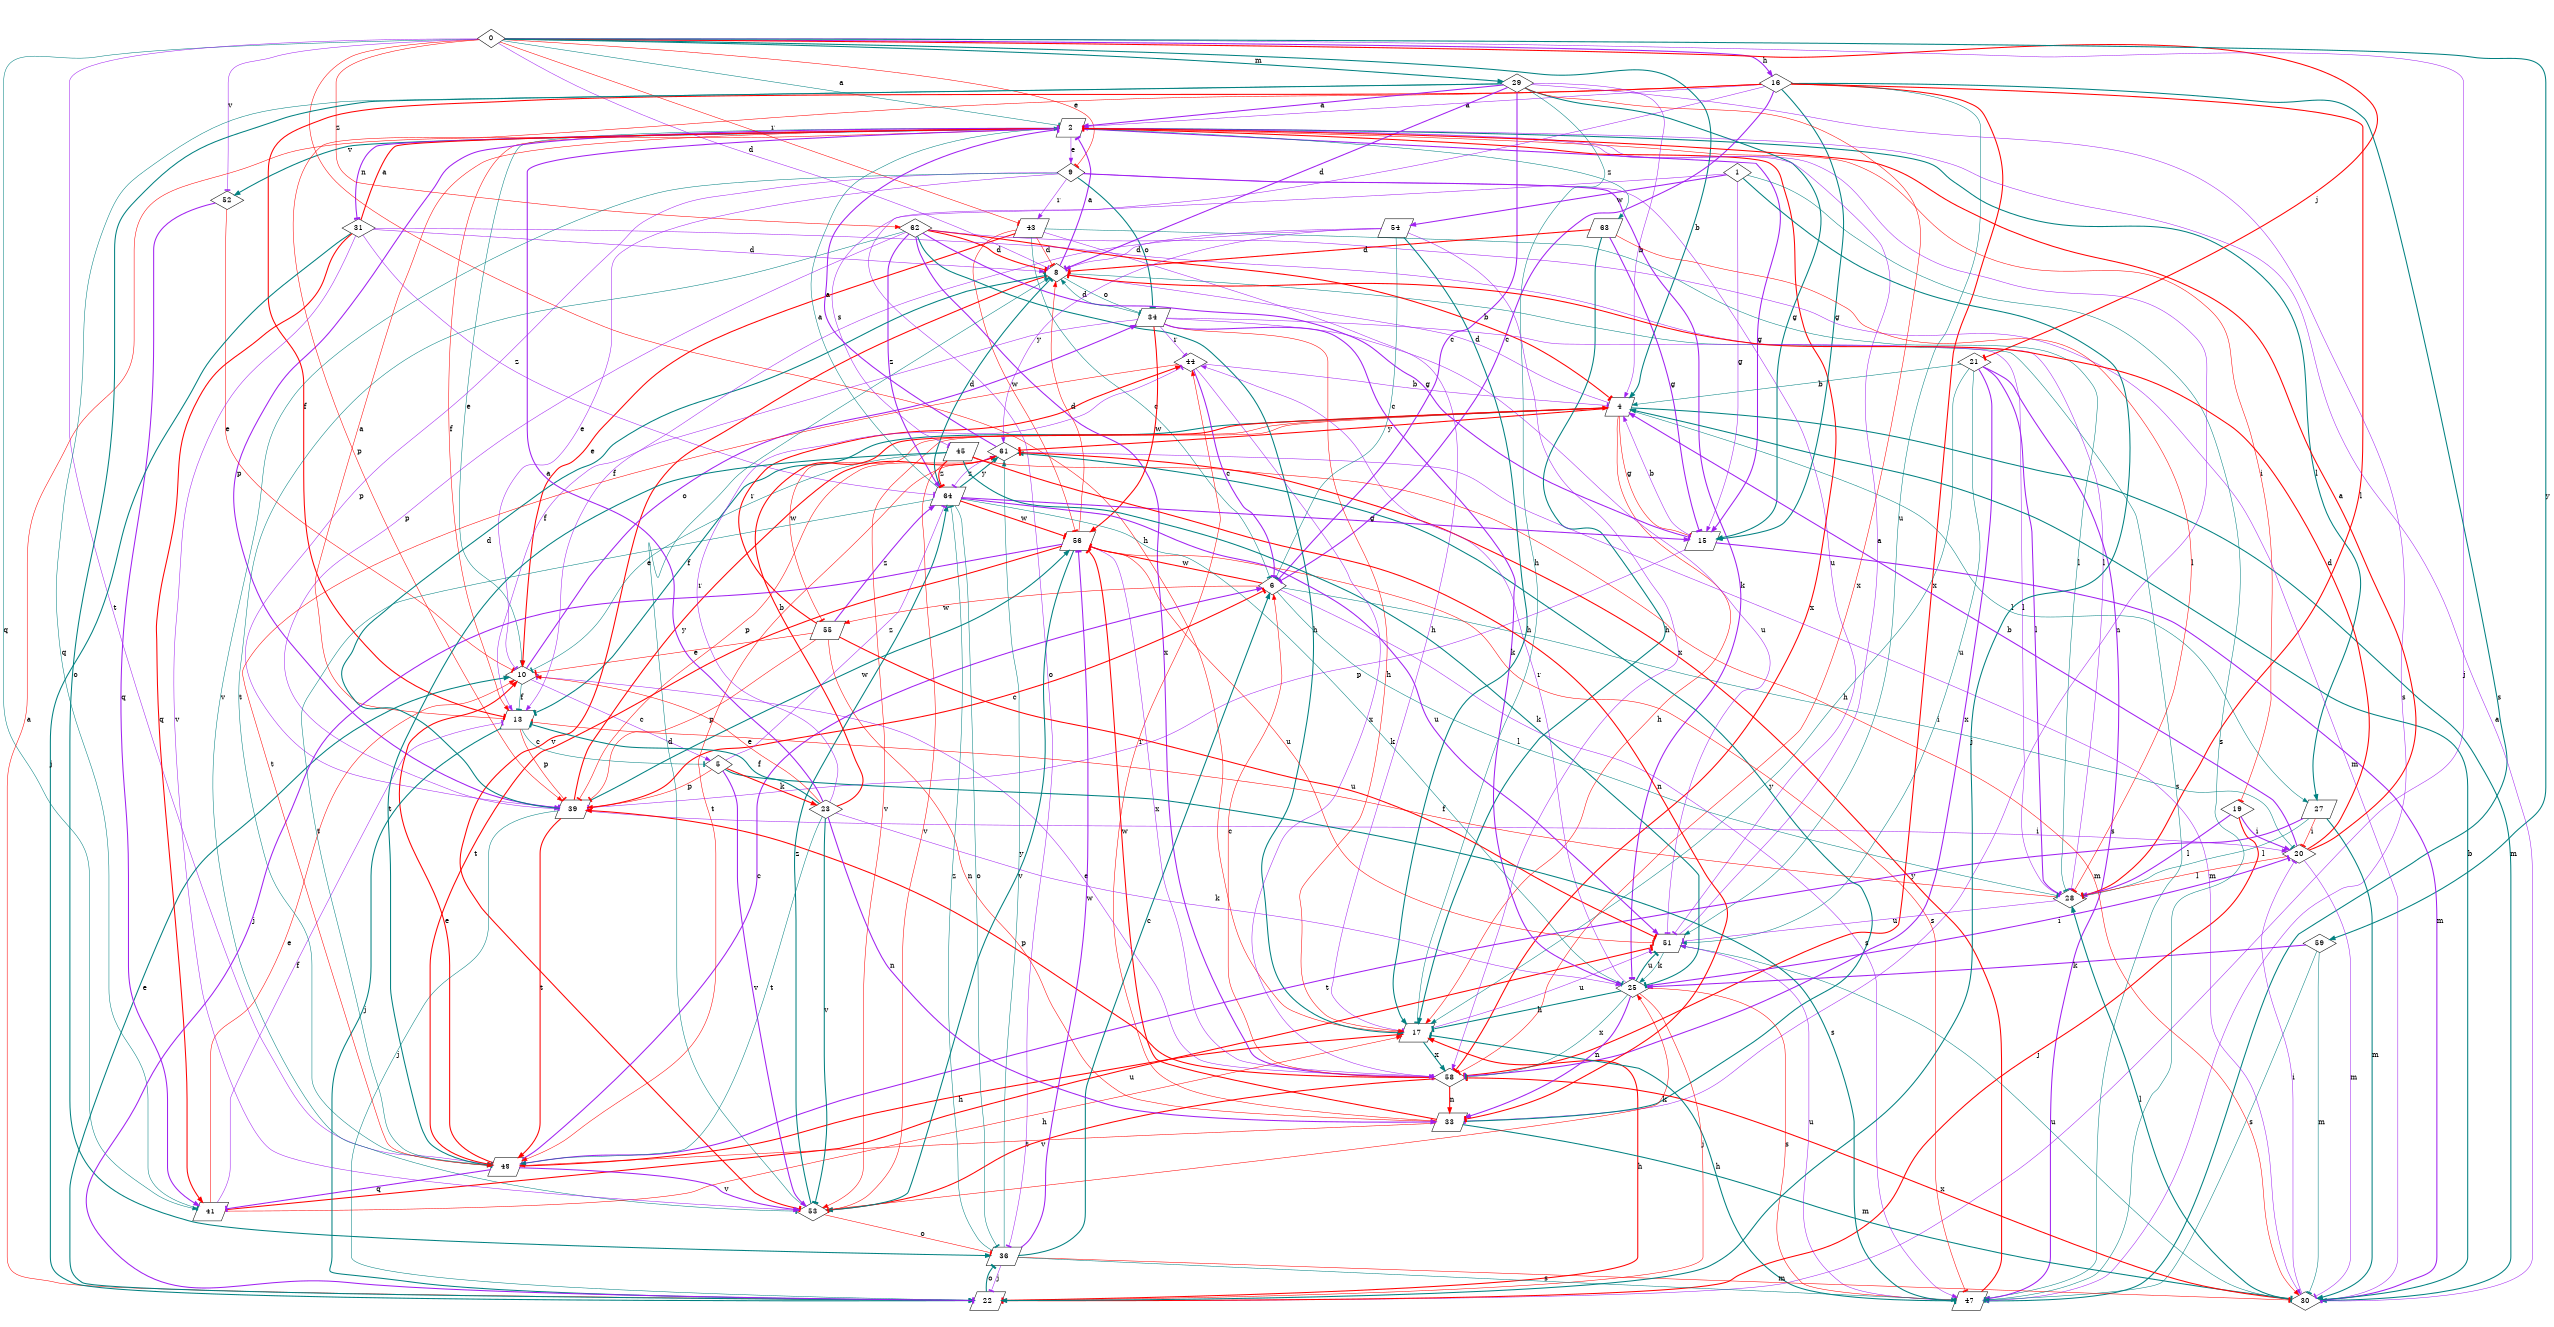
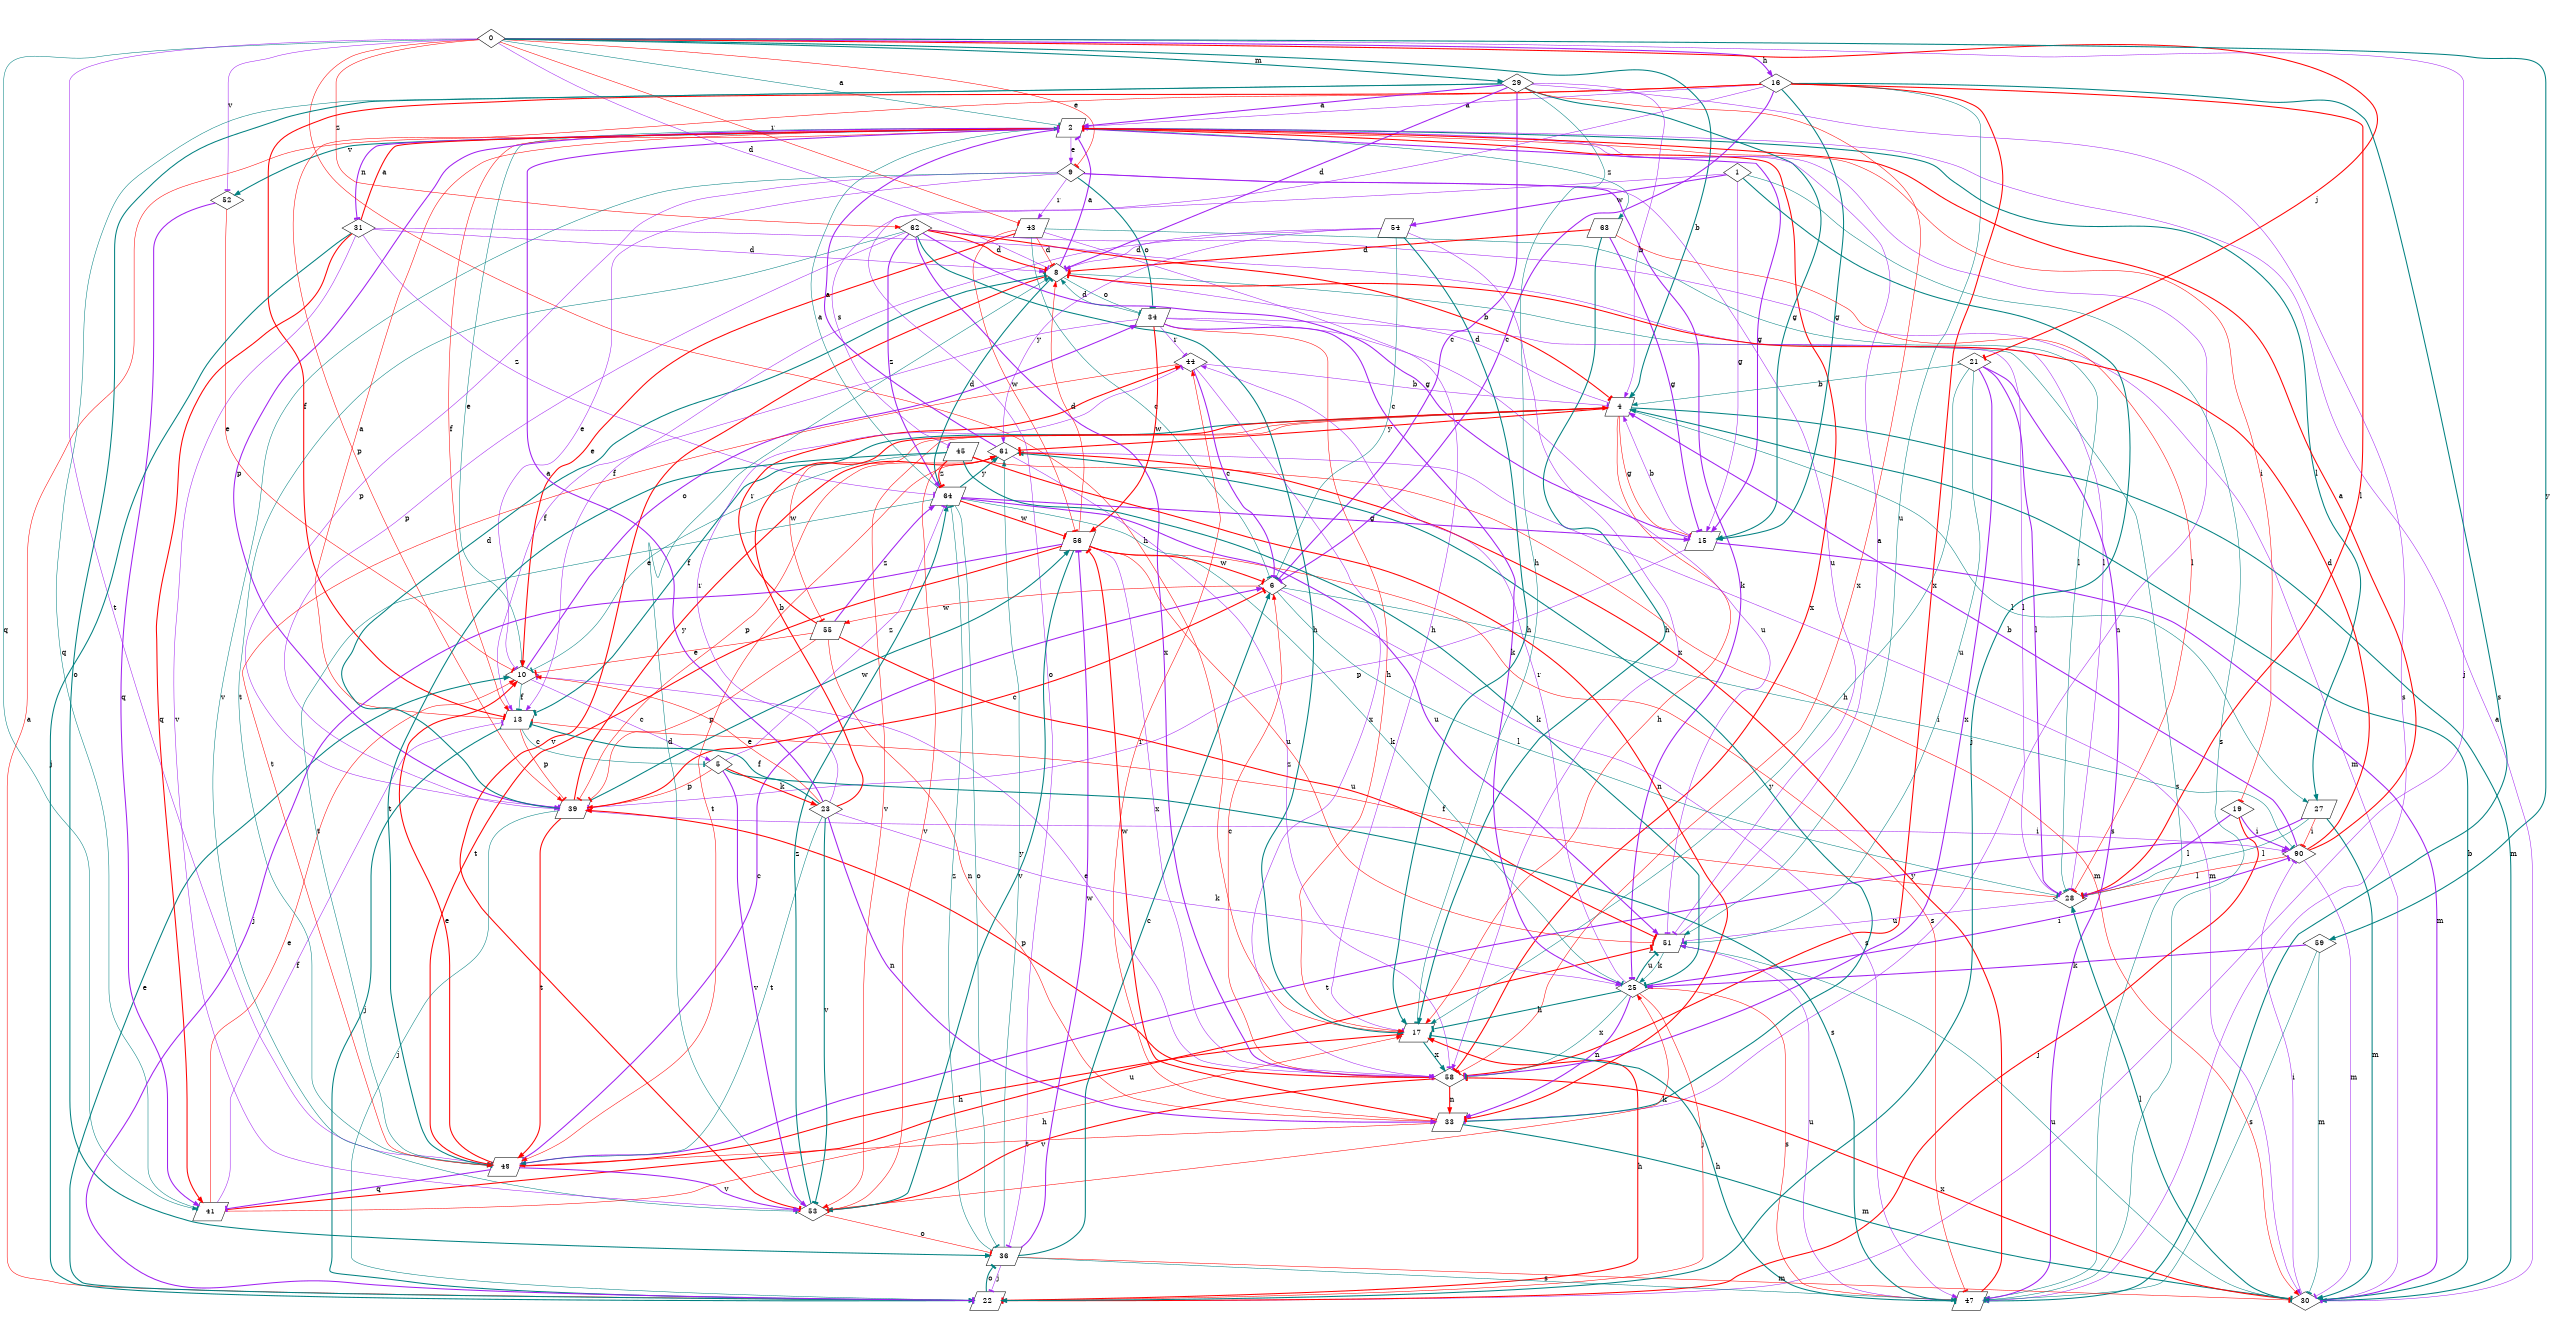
edge "61" -> "64": now "61" -> "58"
edge "6" -> "56": reversed
node "20": label "20" -> "90"
edge "17" -> "51": removed, label "u"
edge "31" -> "22": arrowhead normal -> tee
